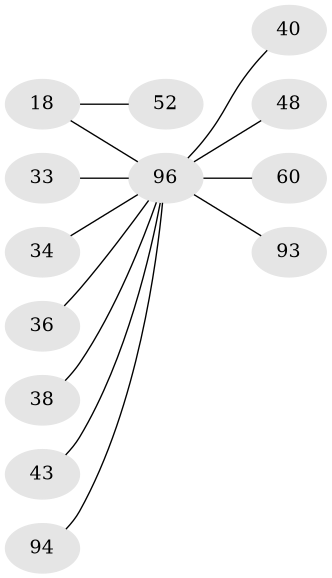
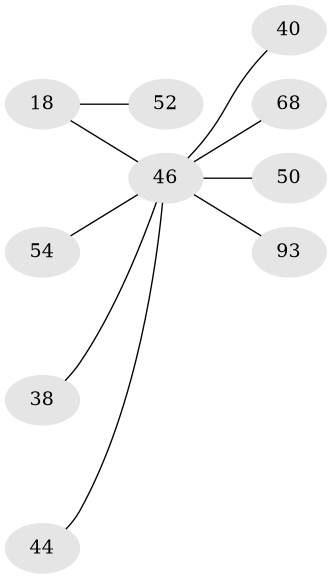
node "48": label "48" -> "68"
node "33": removed
node "96": label "96" -> "46"
node "60": label "60" -> "50"
node "34": label "34" -> "54"
node "36": removed
node "43": removed
node "94": label "94" -> "44"
